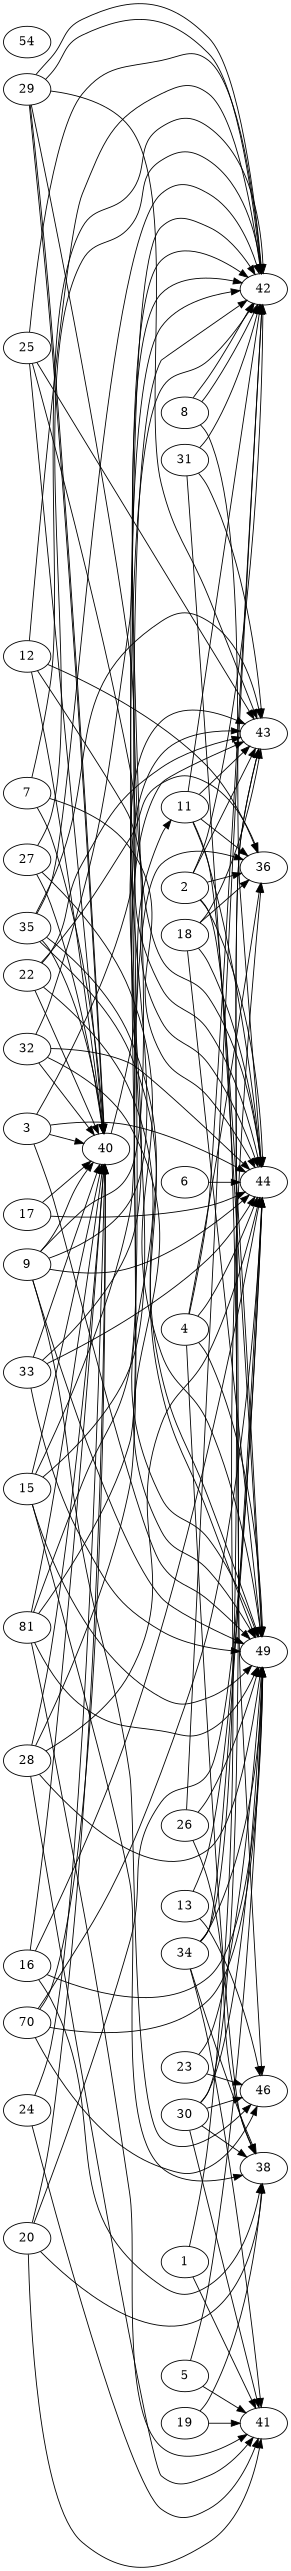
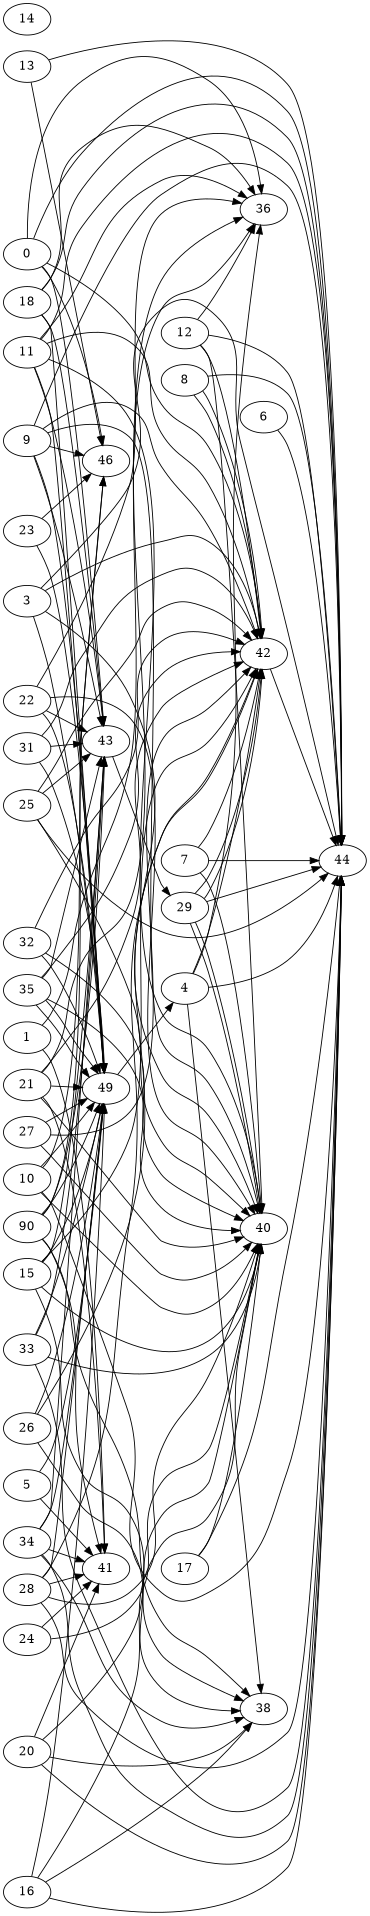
node "54": label "54" -> "14"
edge "29" -> "43": reversed
node "2": label "2" -> "0"
edge "40" -> "11": reversed
edge "32" -> "44": now "42" -> "44"
edge "4" -> "49": reversed
node "81": label "81" -> "21"
node "70": label "70" -> "10"
node "30": label "30" -> "90"
node "19": removed
